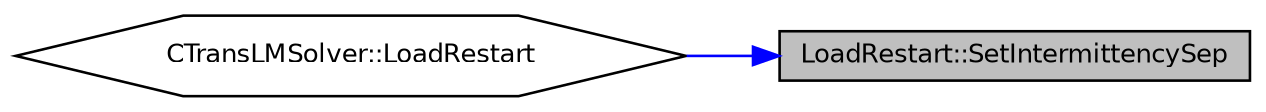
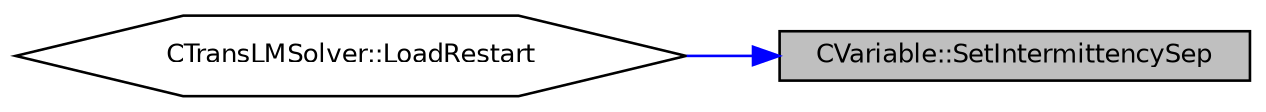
node "LoadRestart::SetIntermittencySep": label "LoadRestart::SetIntermittencySep" -> "CVariable::SetIntermittencySep"
